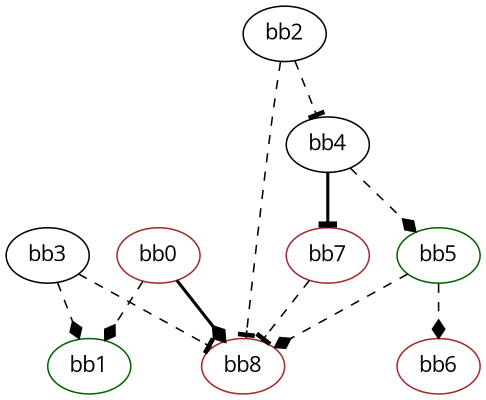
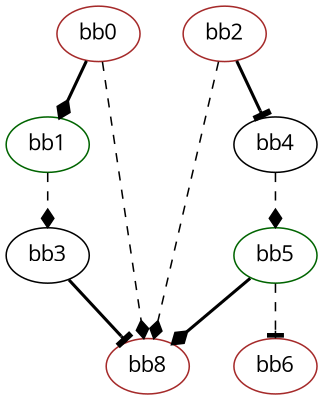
node "bb2": color black -> brown
edge "bb2" -> "bb4": style dashed -> bold
edge "bb2" -> "bb8": arrowhead tee -> diamond
node "bb7": removed
edge "bb3" -> "bb1": reversed
edge "bb5" -> "bb6": arrowhead diamond -> tee
edge "bb0" -> "bb8": style bold -> dashed
edge "bb5" -> "bb8": style dashed -> bold
edge "bb3" -> "bb8": style dashed -> bold
edge "bb0" -> "bb1": style dashed -> bold
